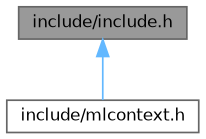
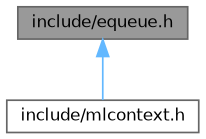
node "include/include.h": label "include/include.h" -> "include/equeue.h"
